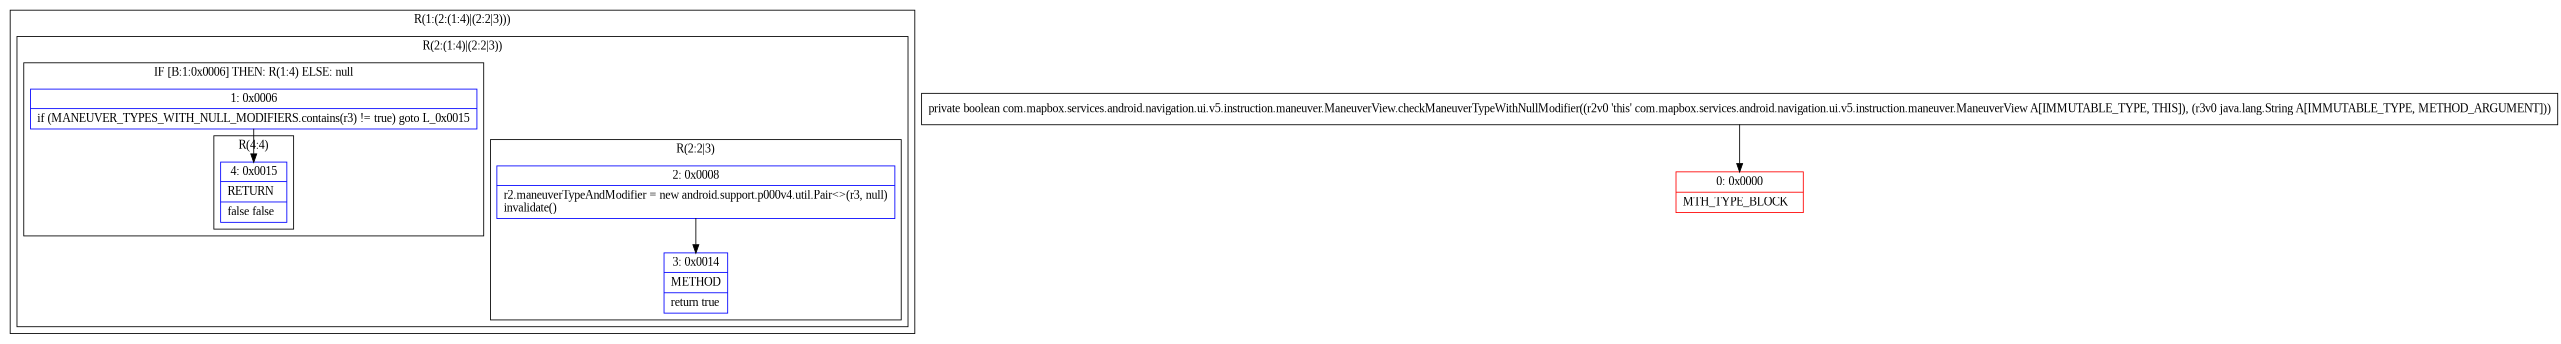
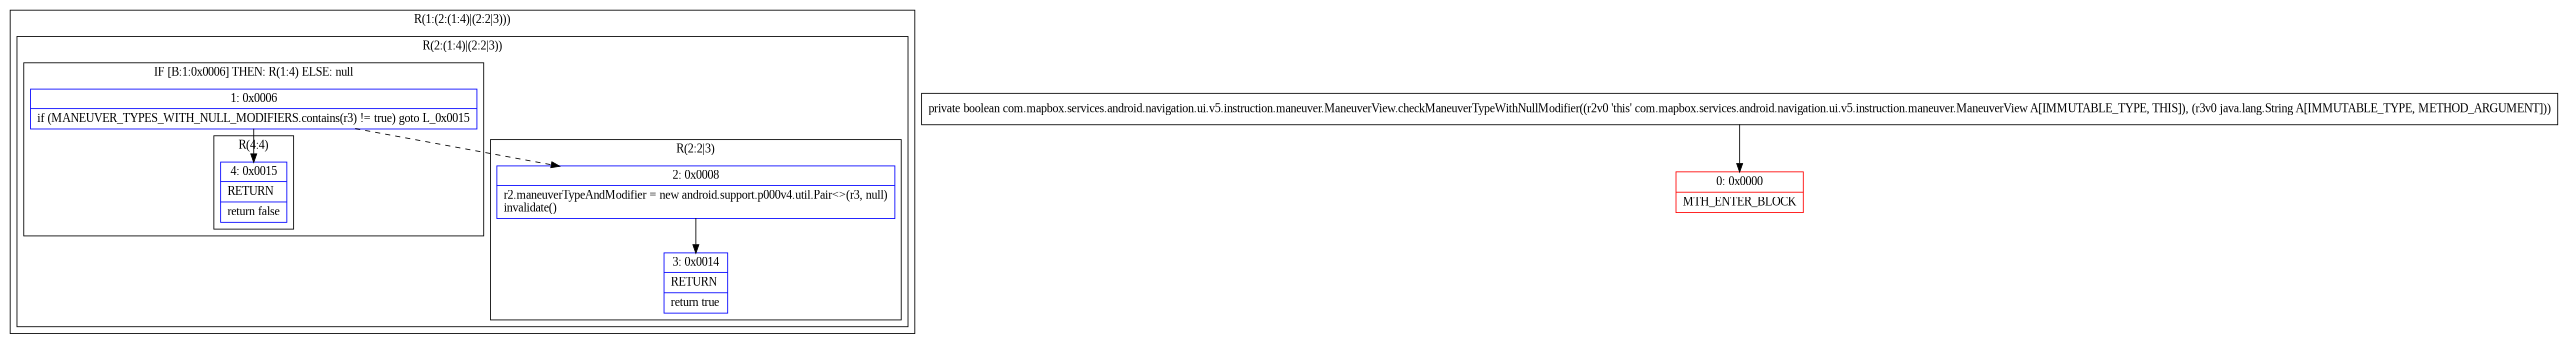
edge "1: 0x0006" -> "2: 0x0008": added
node "0: 0x0000": text "MTH_TYPE_BLOCK" -> "MTH_ENTER_BLOCK"
node "4: 0x0015": text "false false" -> "return false"
node "3: 0x0014": text "METHOD" -> "RETURN"
